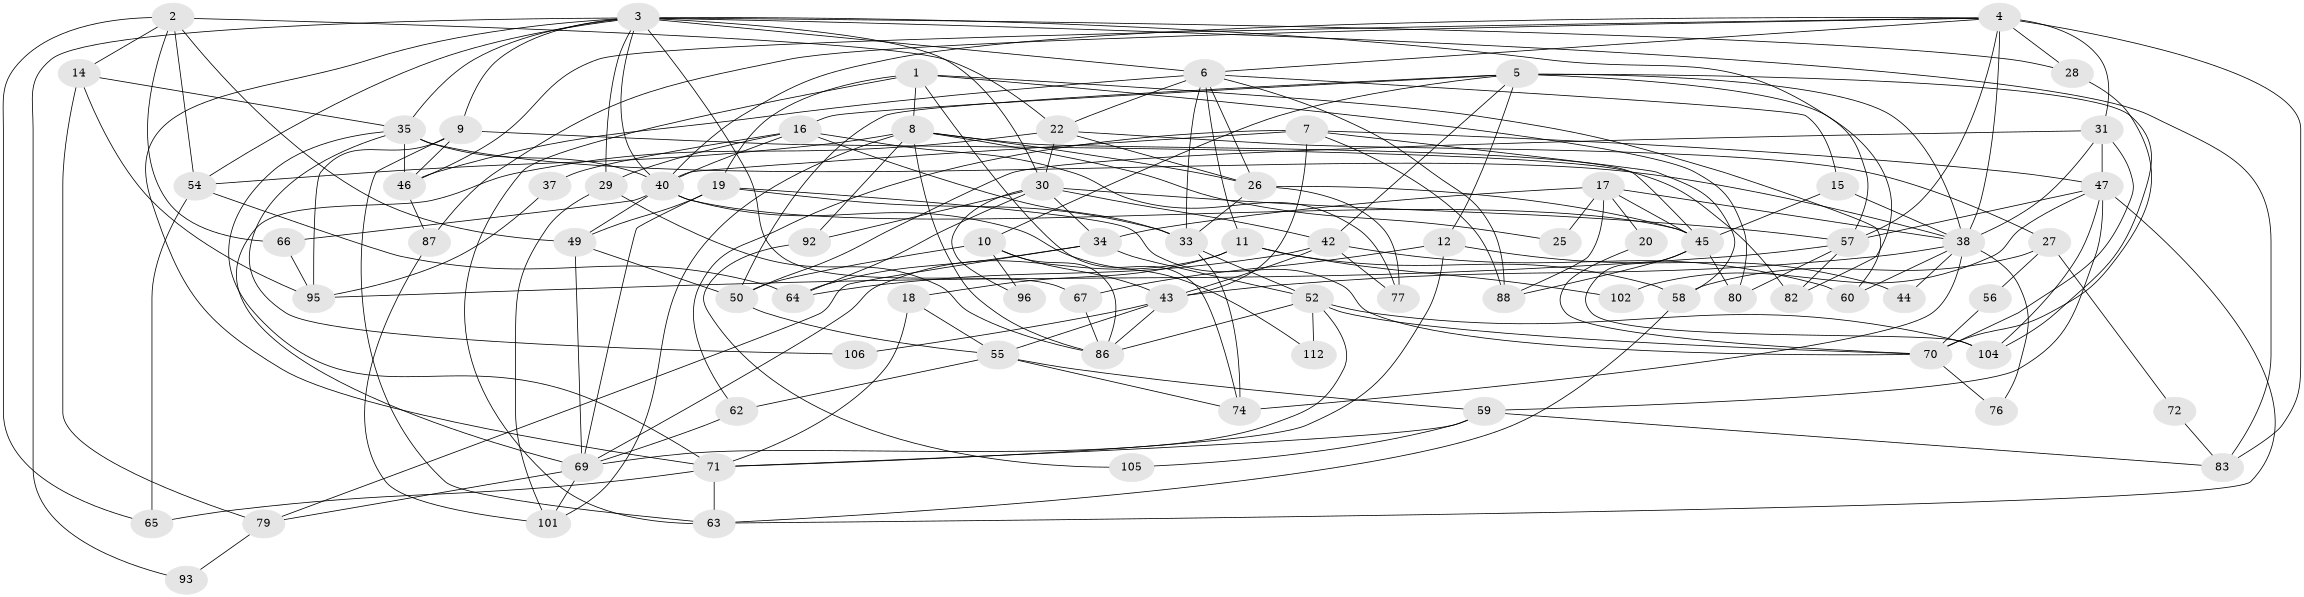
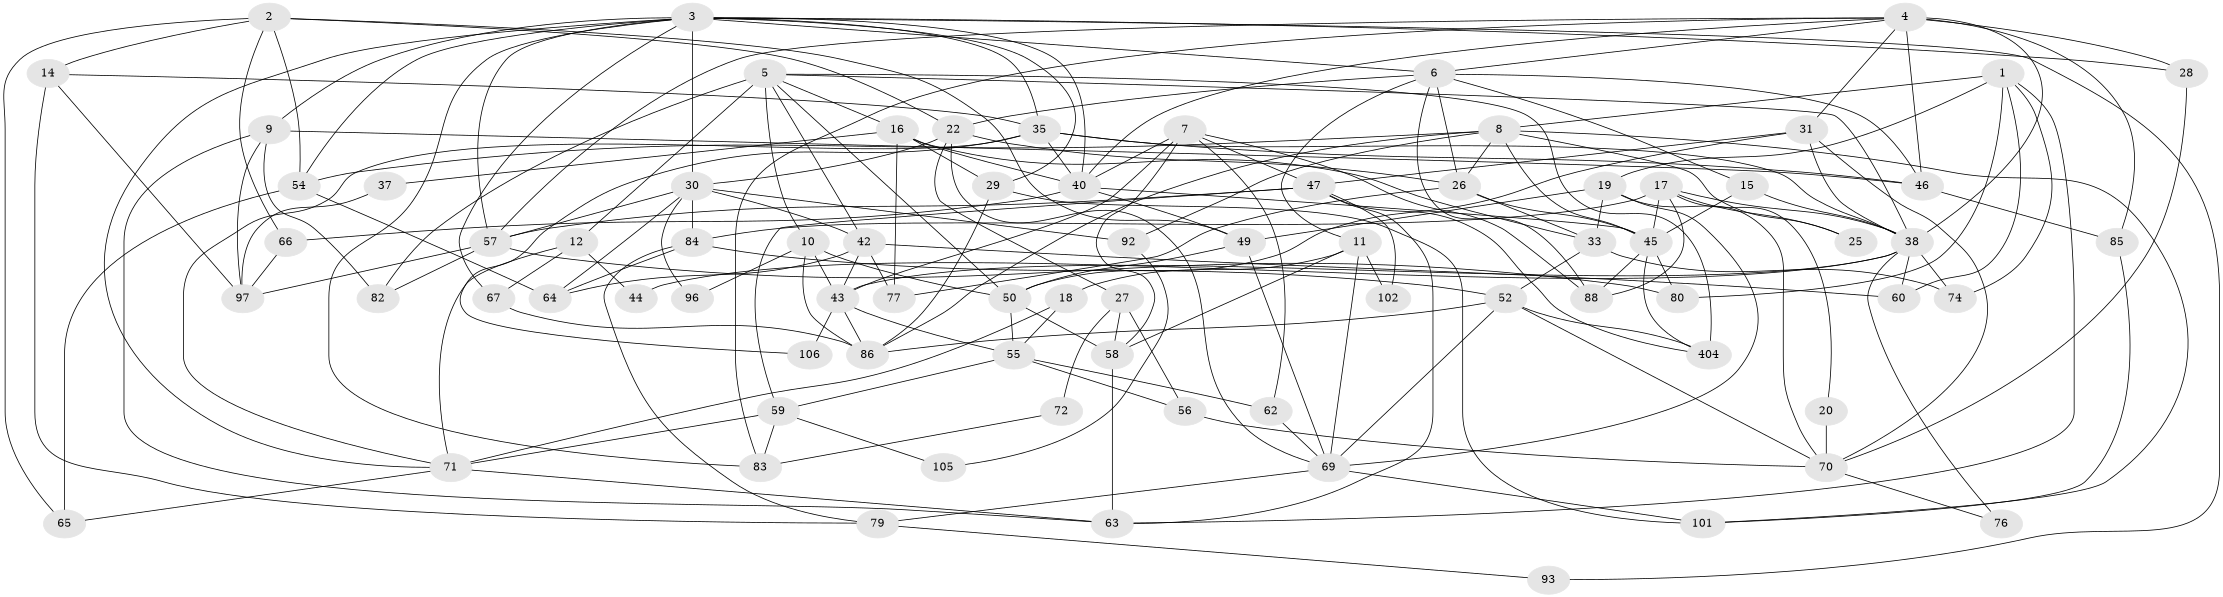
edge "6" -- "33": removed
node "87": label "87" -> "85"
node "34": label "34" -> "84"
node "95": label "95" -> "97"
edge "50" -- "58": added
node "112": removed
node "104": label "104" -> "404"
edge "55" -- "74": now "55" -- "56"
